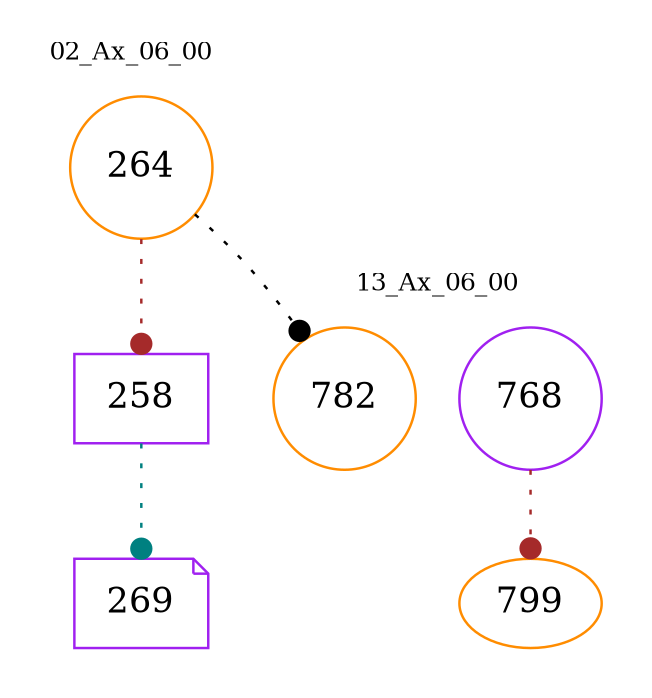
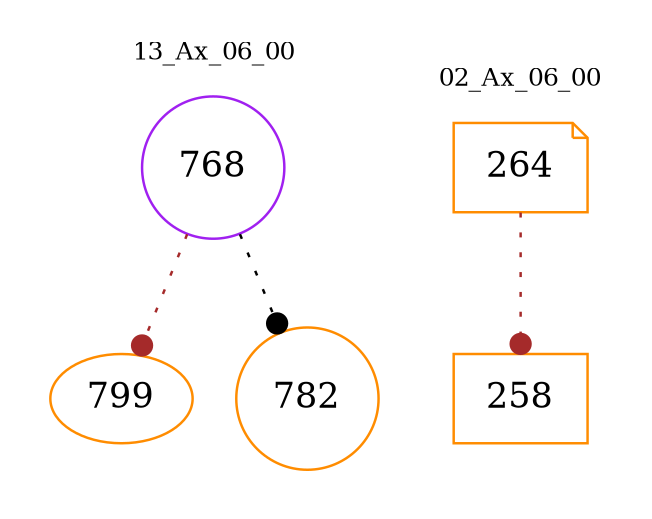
node "264": shape circle -> note
edge "264" -> "782": now "768" -> "782"
node "258": color purple -> darkorange
node "269": removed
